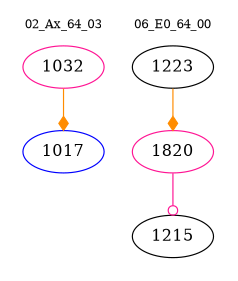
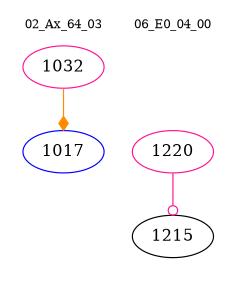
cluster "06_E0_64_00": label "06_E0_64_00" -> "06_E0_04_00"
node "1223": removed
node "1820": label "1820" -> "1220"
